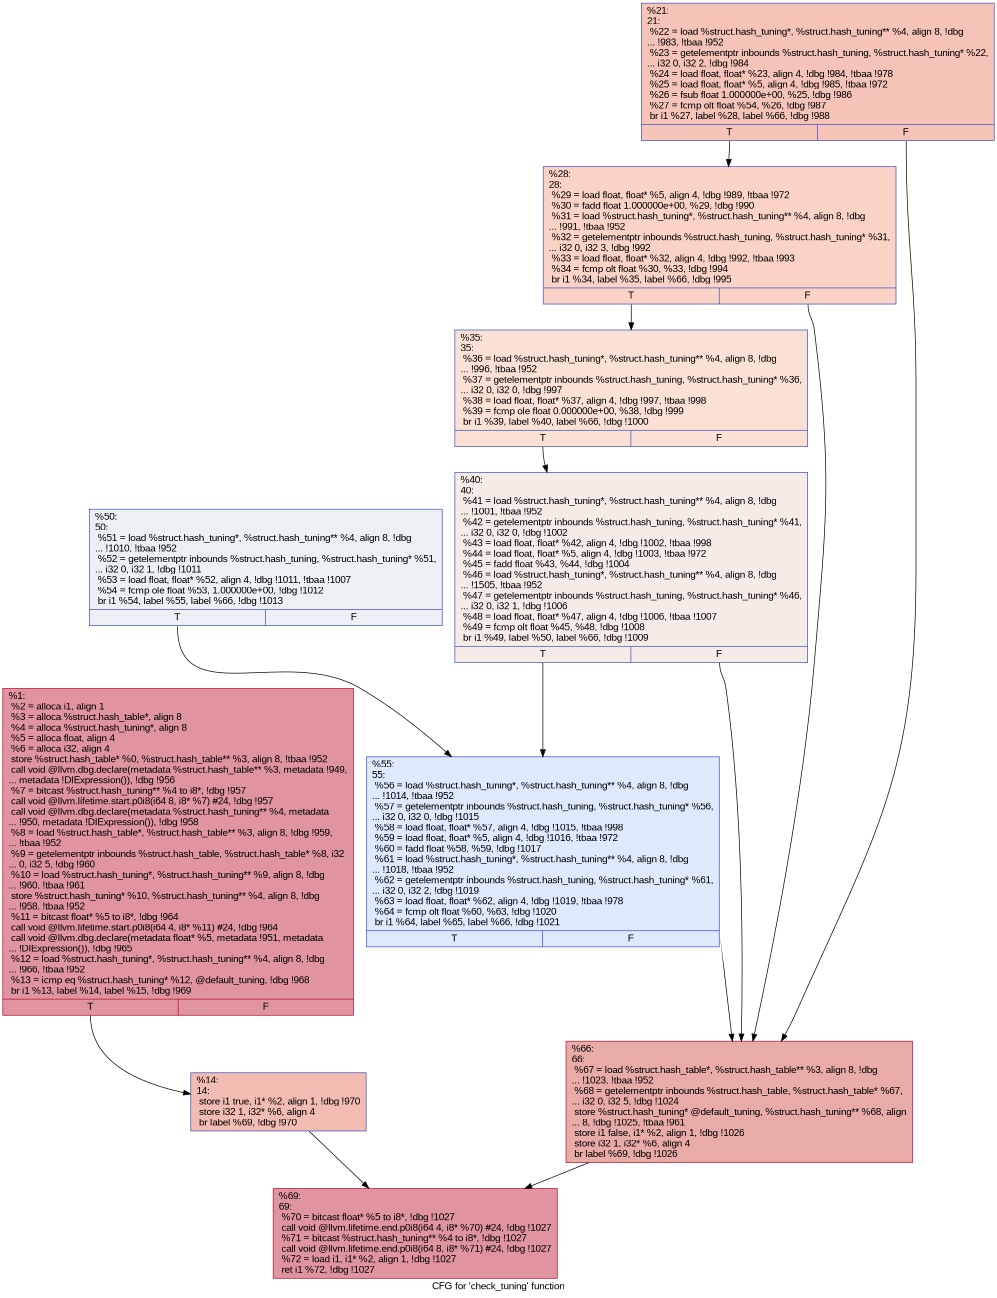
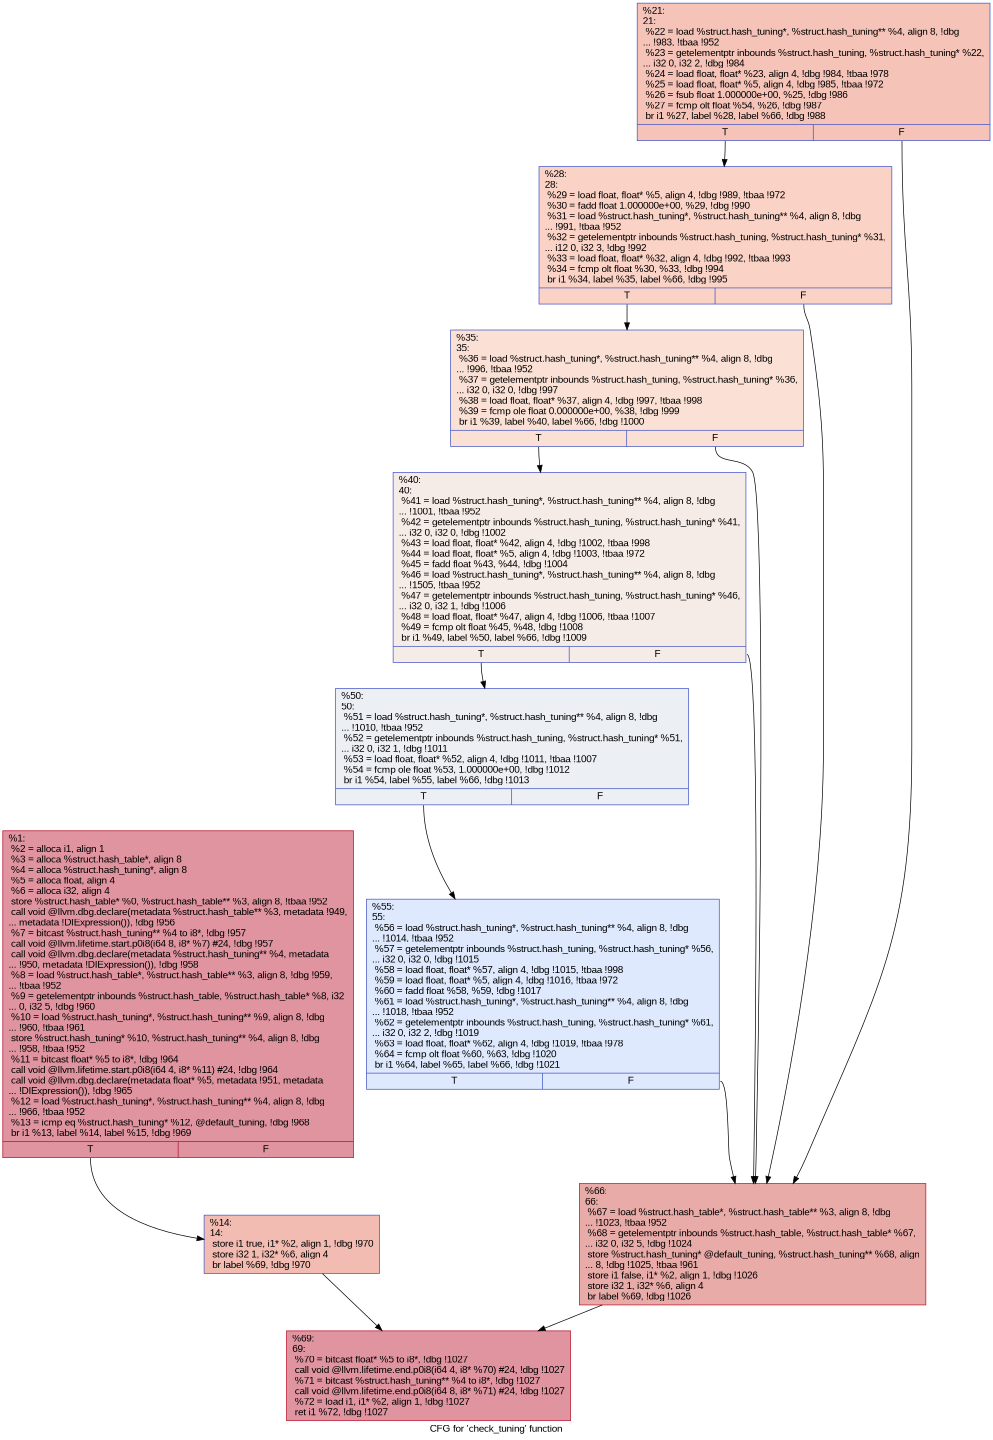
node "%28:": text "... i32 0, i32 3, !dbg !992" -> "... i12 0, i32 3, !dbg !992"
edge "%40:" -> "%55:": now "%40:" -> "%50:"
edge "%35:" -> "%66:": added
